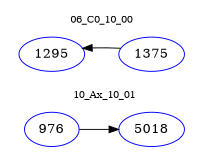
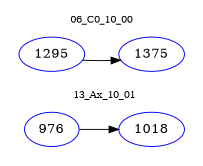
edge "1375" -> "1295": reversed
cluster "10_Ax_10_01": label "10_Ax_10_01" -> "13_Ax_10_01"
node "5018": label "5018" -> "1018"
